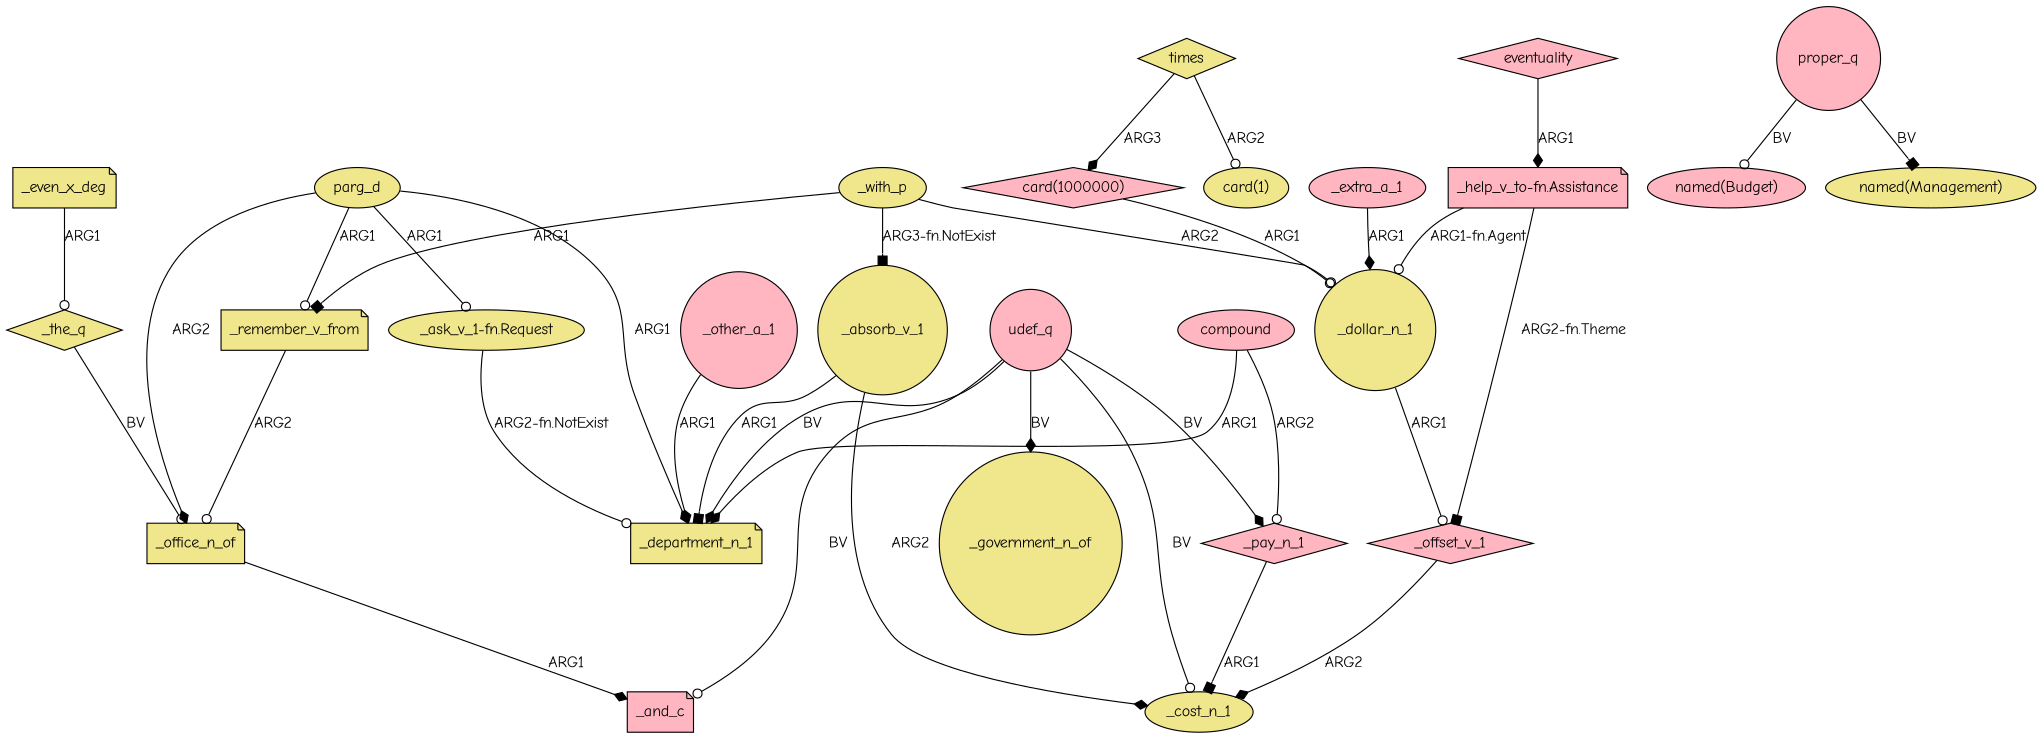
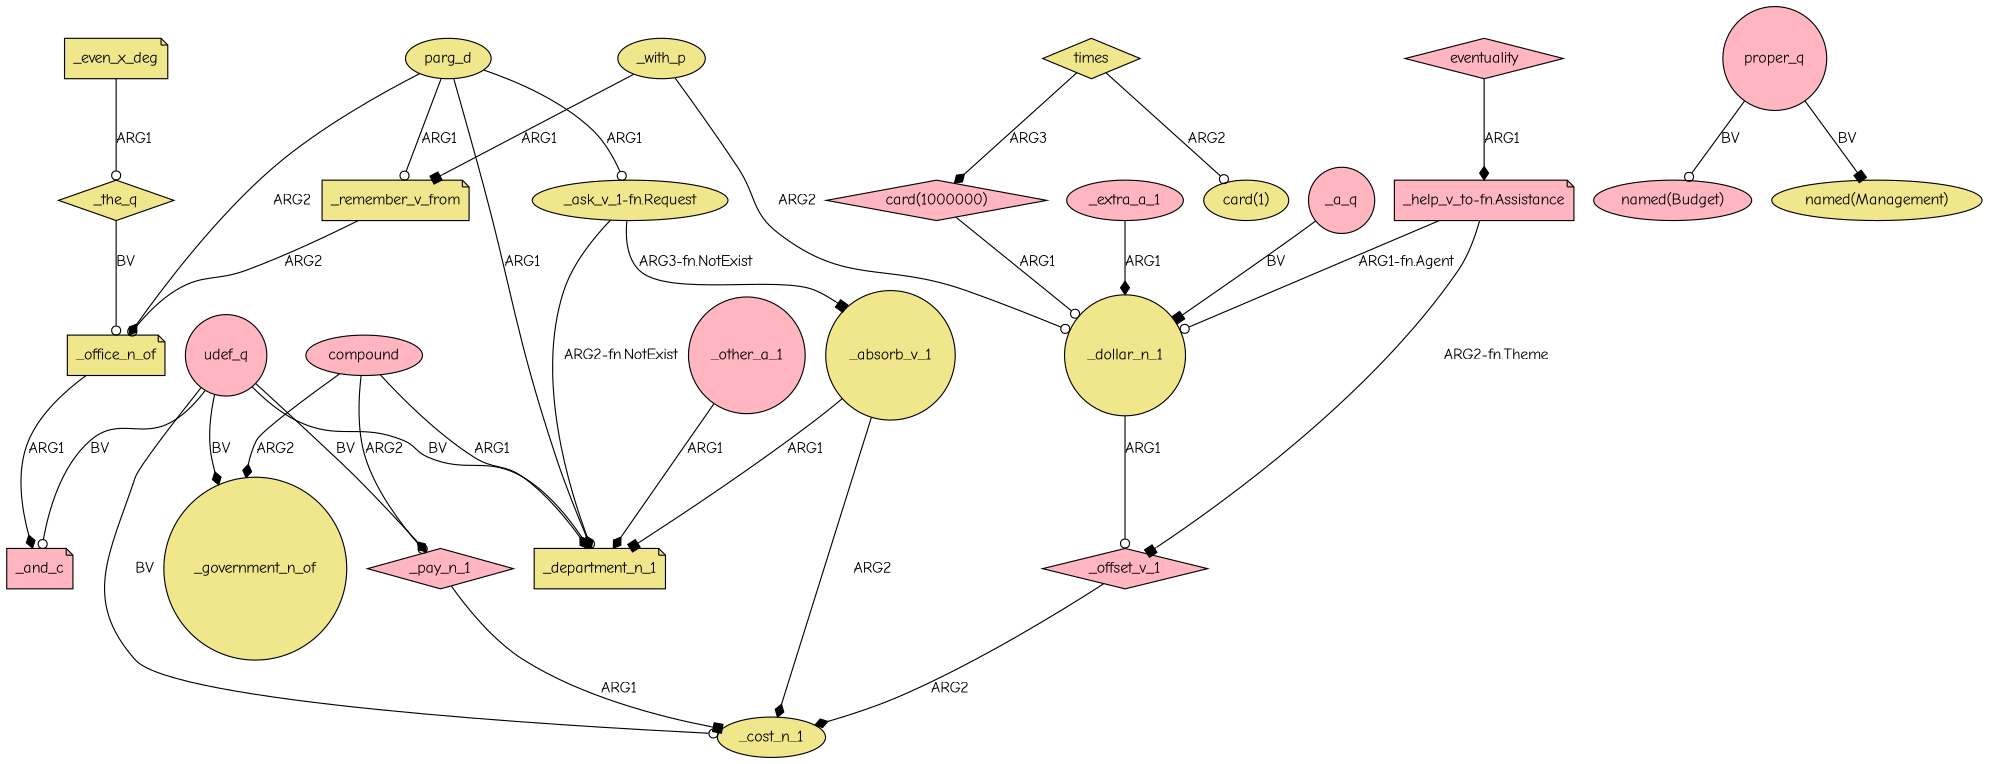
node "_a_q": added
edge "_with_p" -> "_absorb_v_1": now "_ask_v_1-fn.Request" -> "_absorb_v_1"
edge "compound" -> "_government_n_of": added, label "ARG2"
